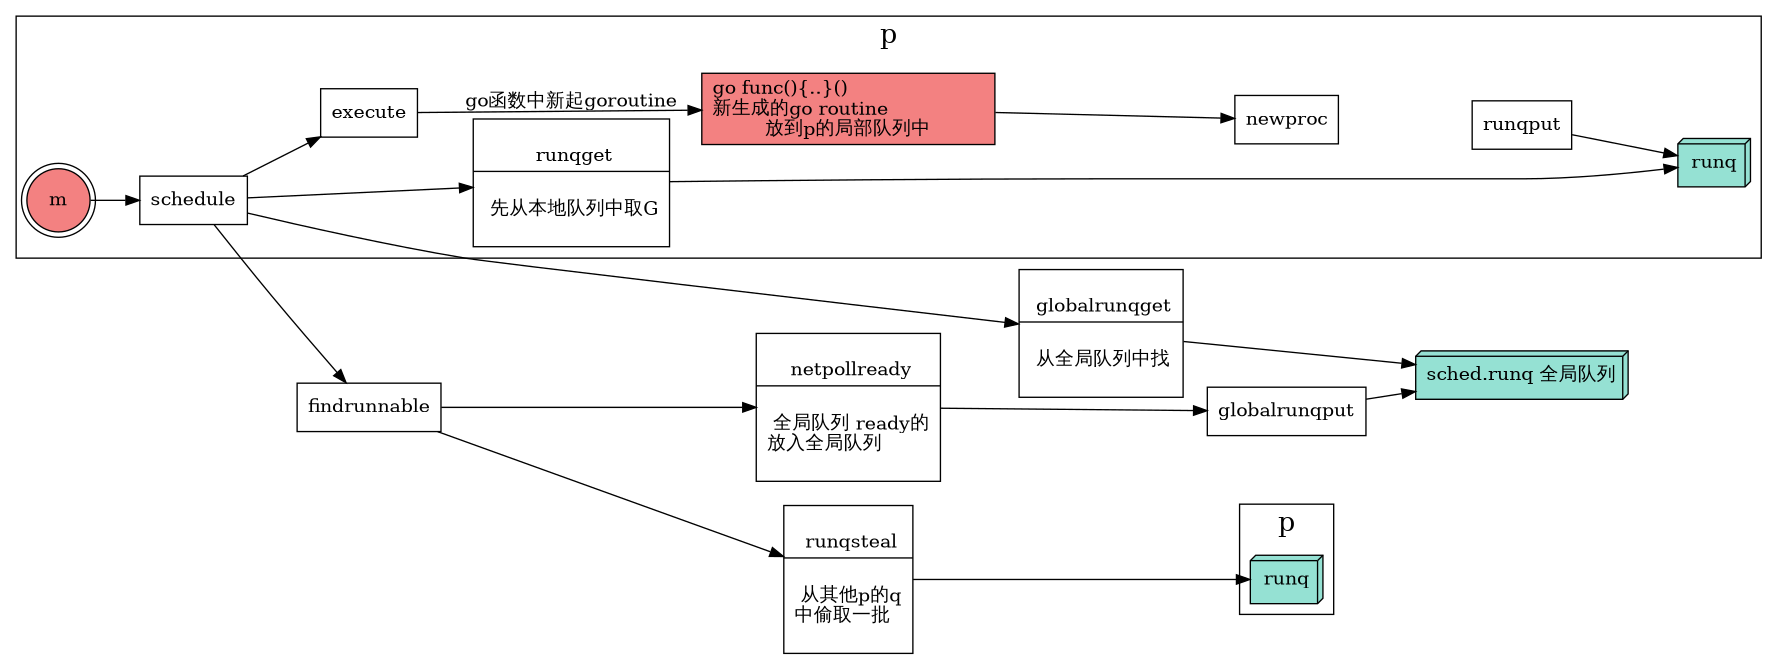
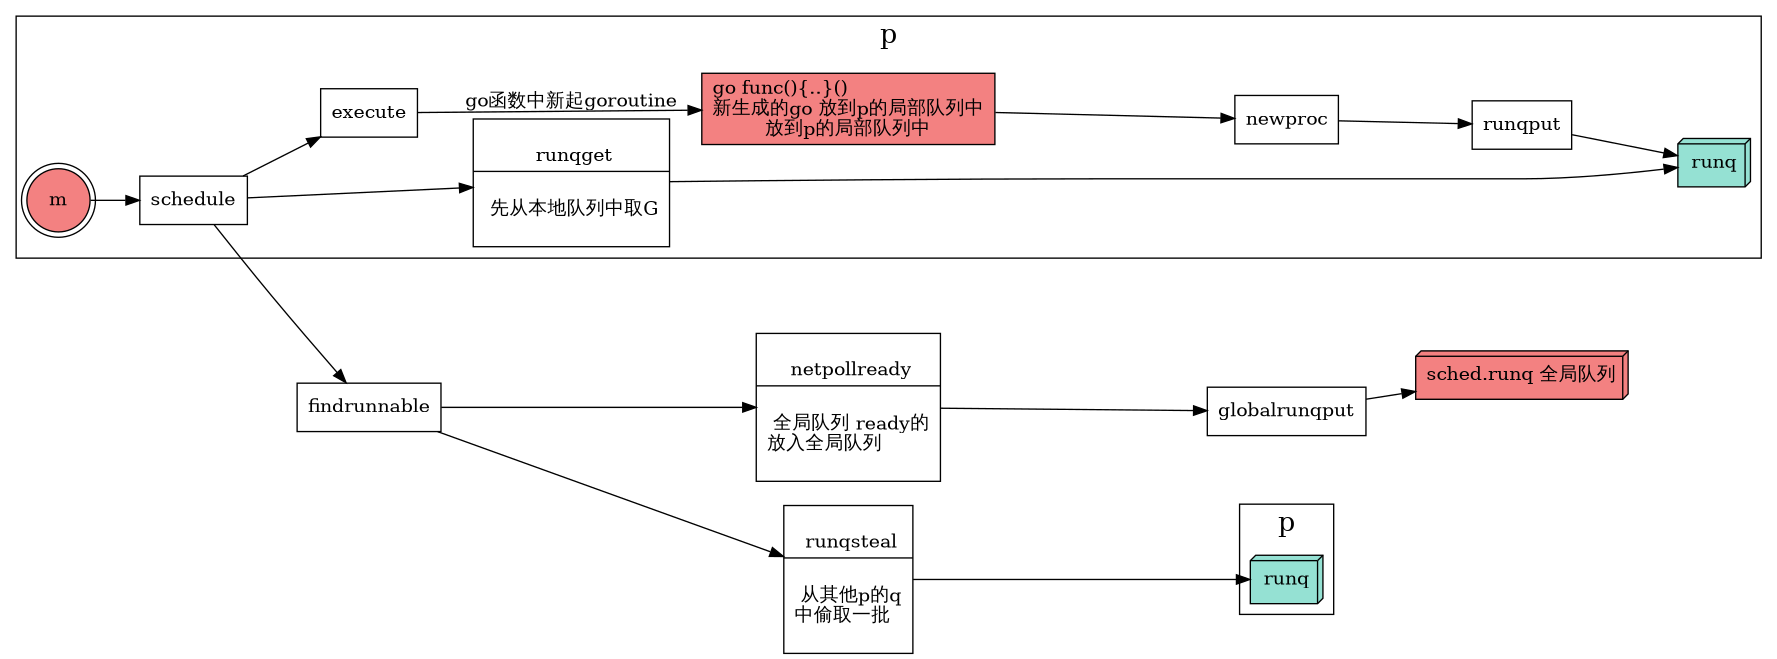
node "go func(){..}() 新生成的go routine 放到p的局部队列中": label "go func(){..}() 新生成的go routine 放到p的局部队列中" -> "go func(){..}() 新生成的go 放到p的局部队列中 放到p的局部队列中"
edge "newproc" -> "runqput": added
node "globalrunqget": removed
node "sched.runq 全局队列": fillcolor #95e1d3 -> #f38181
